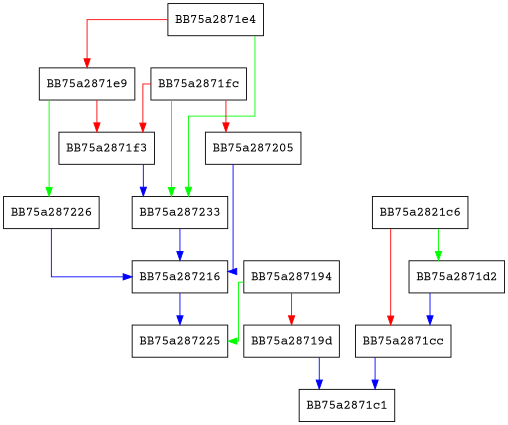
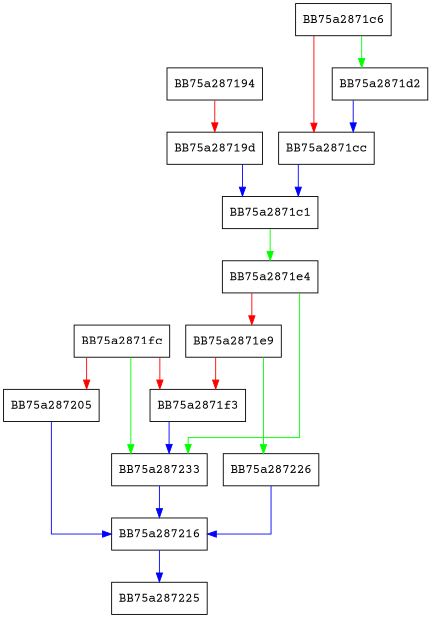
node "BB75a2821c6": label "BB75a2821c6" -> "BB75a2871c6"
edge "BB75a2871c1" -> "BB75a2871e4": added
edge "BB75a287194" -> "BB75a287225": removed
